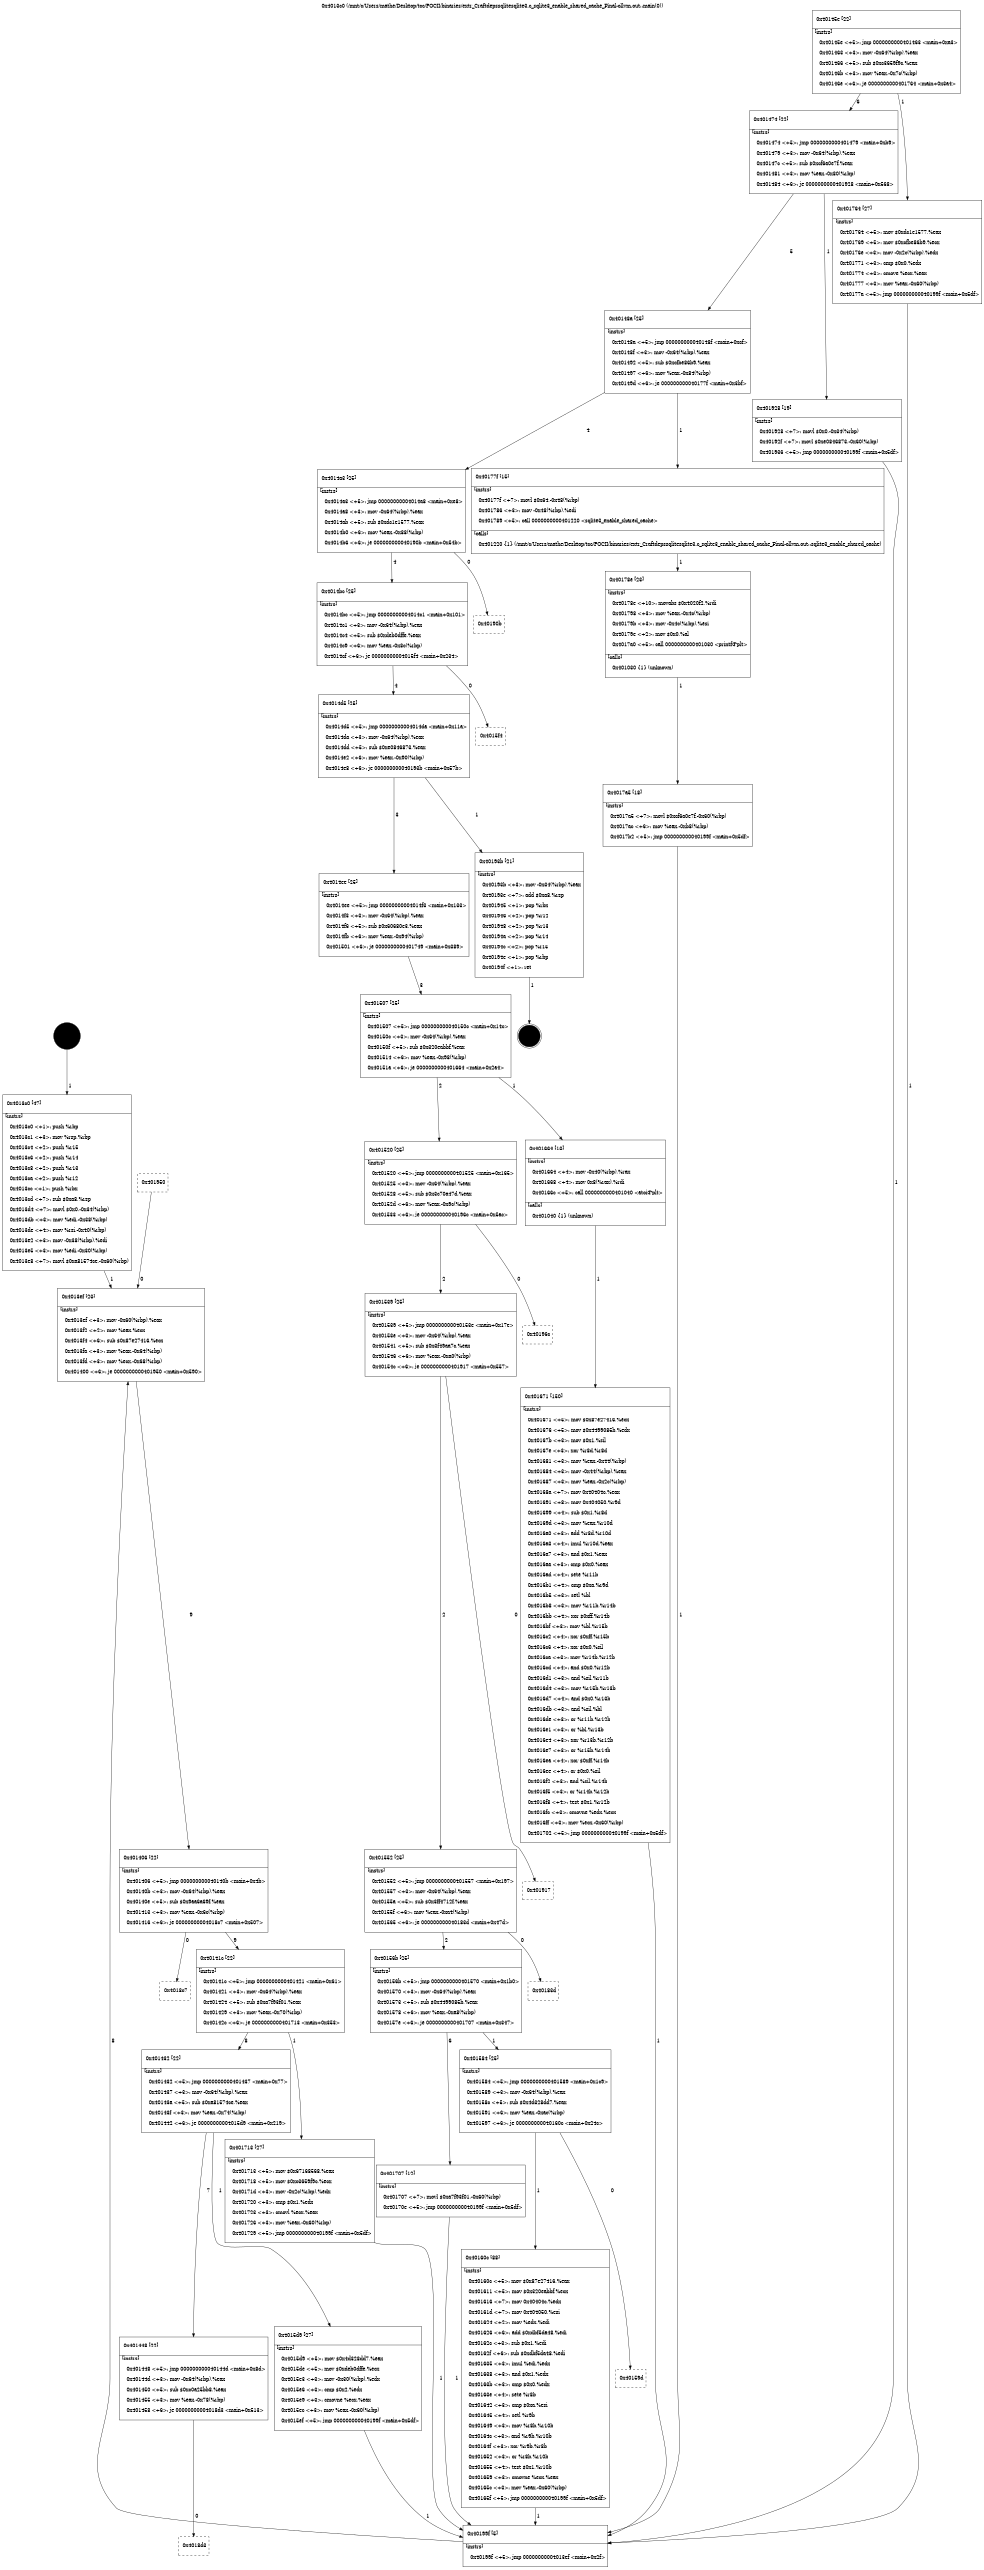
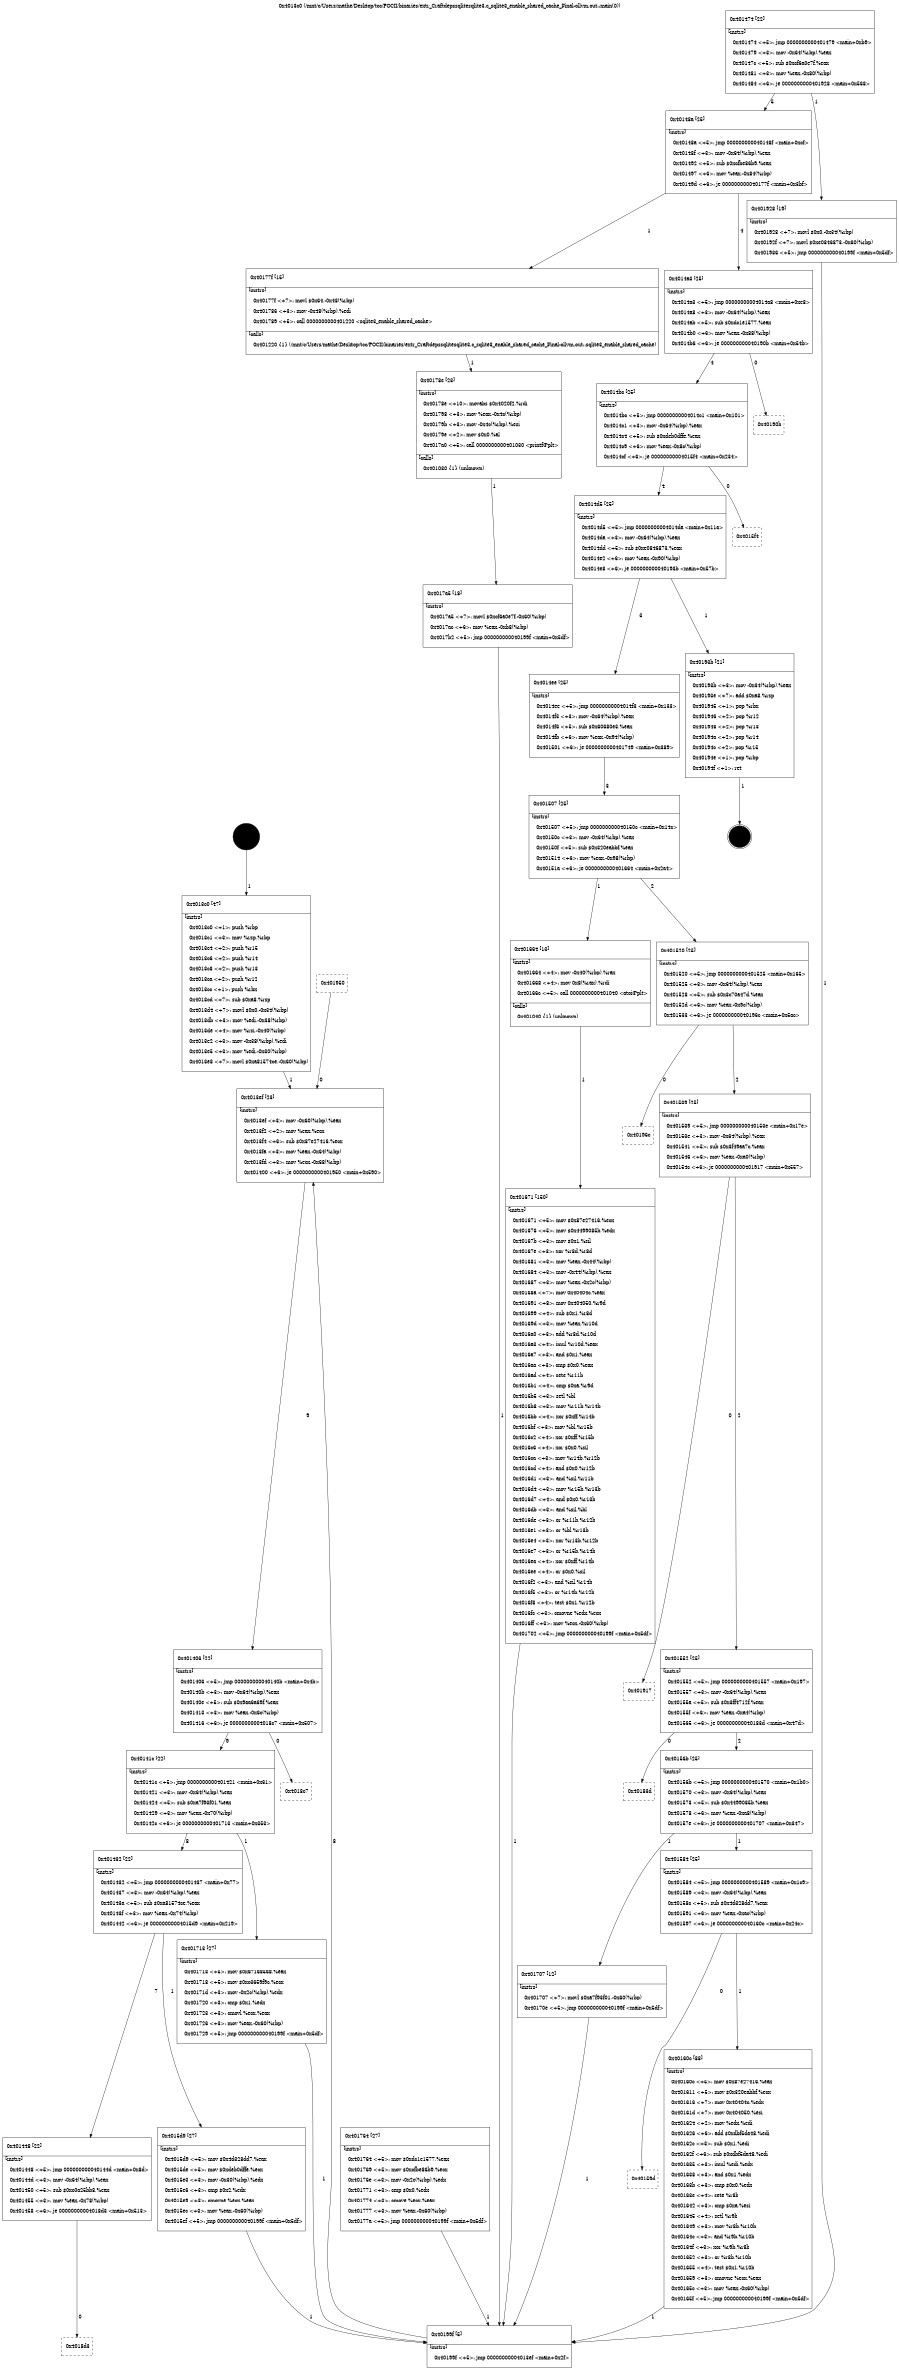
node "0x40145e [22]": removed
edge "0x40156b [25]" -> "0x401707 [12]": label " 6" -> " 1"
